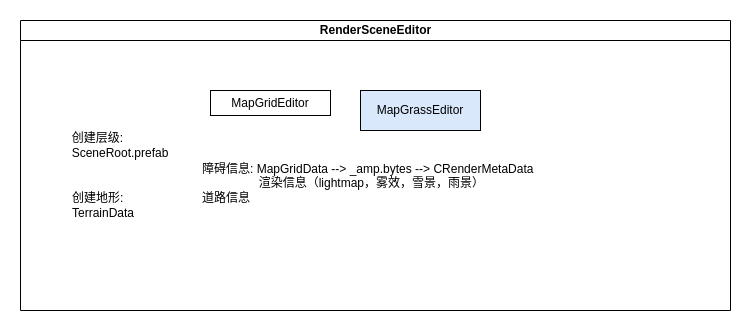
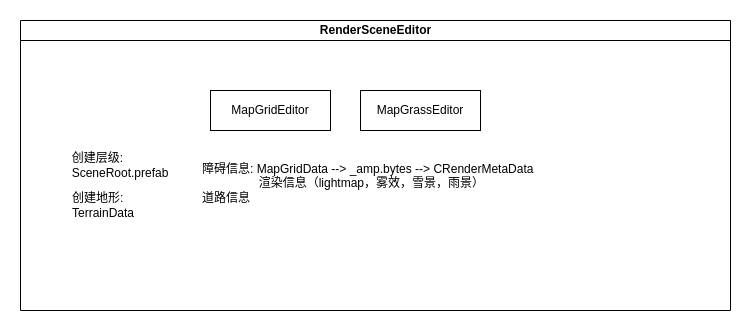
node "MapGridEditor": size 120x25 -> 120x40
node "MapGrassEditor": fillcolor #dae8fc -> #ffffff
node "创建层级: SceneRoot.prefab": moved (121, 146) -> (121, 166)
